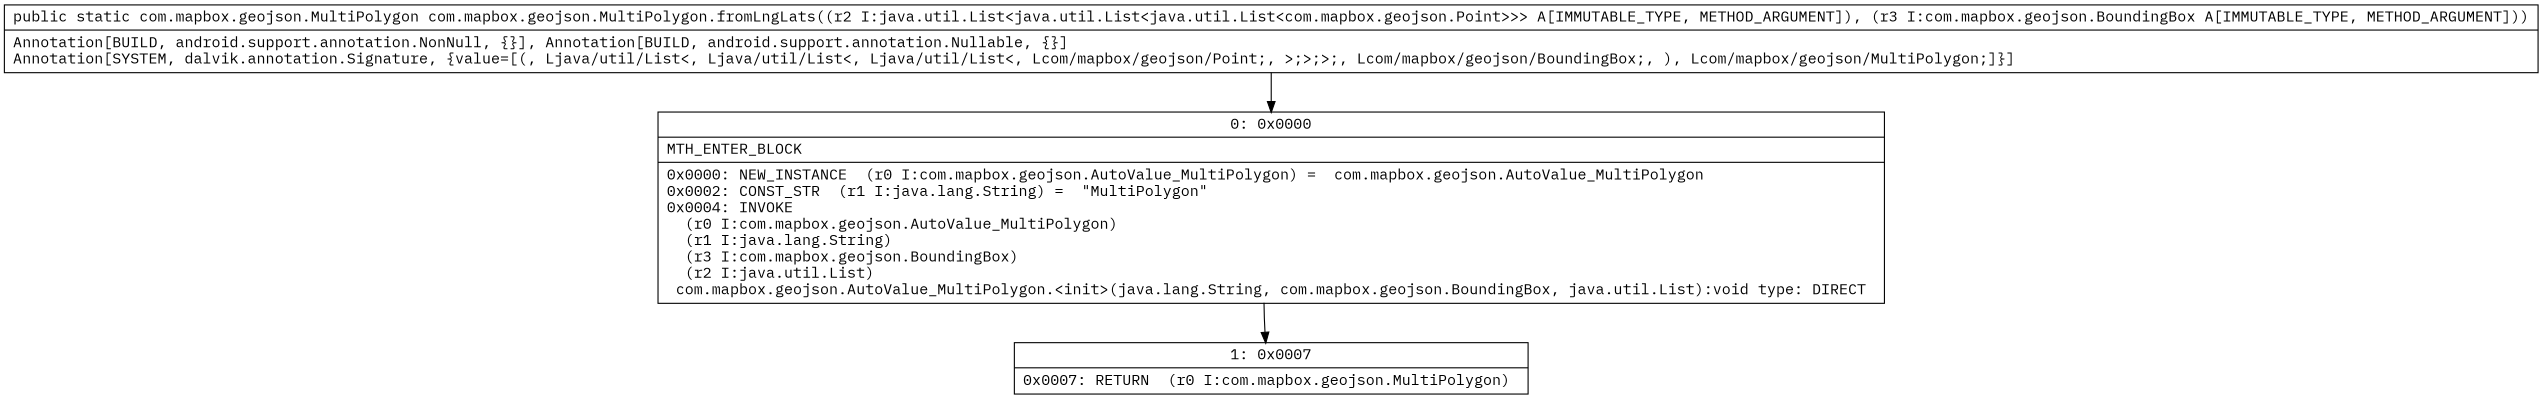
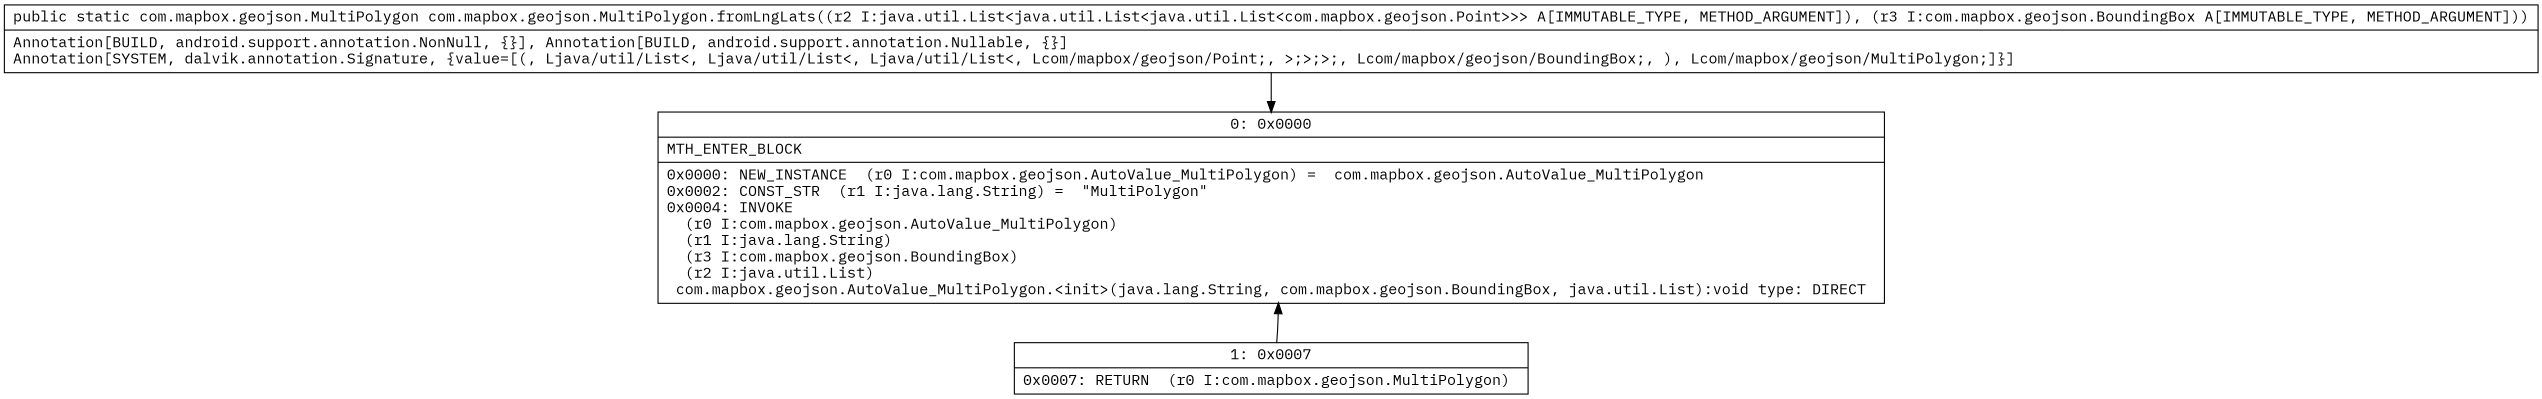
edge "0: 0x0000" -> "1: 0x0007": reversed
